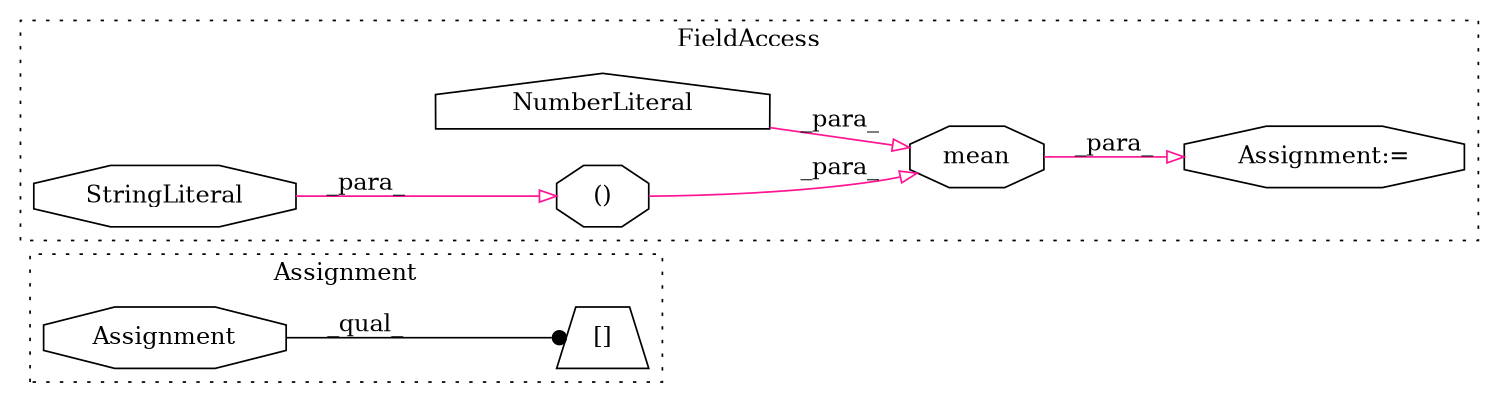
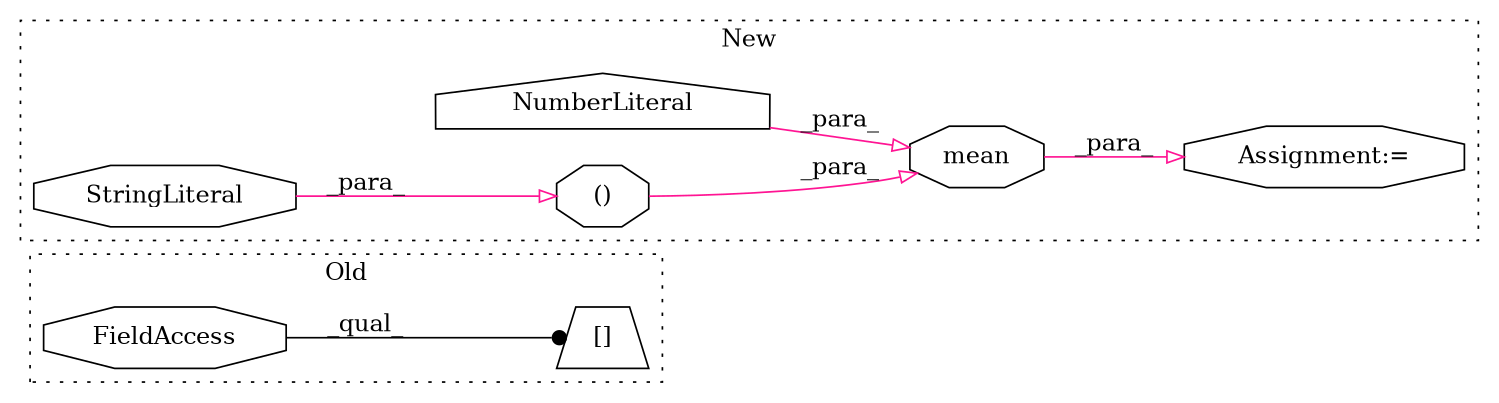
cluster "FieldAccess": label "FieldAccess" -> "New"
cluster "Assignment": label "Assignment" -> "Old"
node "Assignment": label "Assignment" -> "FieldAccess"
